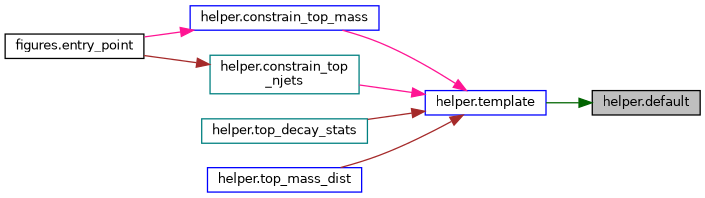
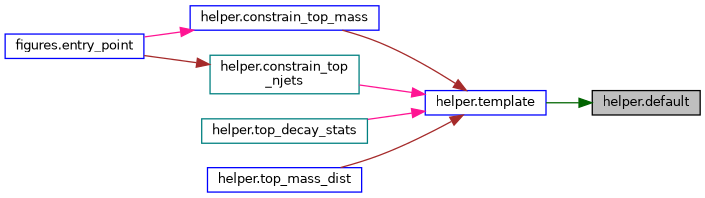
node "figures.entry_point": color black -> blue
edge "helper.constrain_top_mass" -> "helper.template": color deeppink -> brown
edge "helper.top_decay_stats" -> "helper.template": color brown -> deeppink
